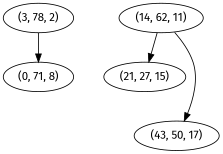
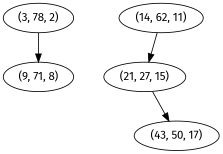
edge "(14, 62, 11)" -> "(43, 50, 17)": now "(21, 27, 15)" -> "(43, 50, 17)"
node "(0, 71, 8)": label "(0, 71, 8)" -> "(9, 71, 8)"
